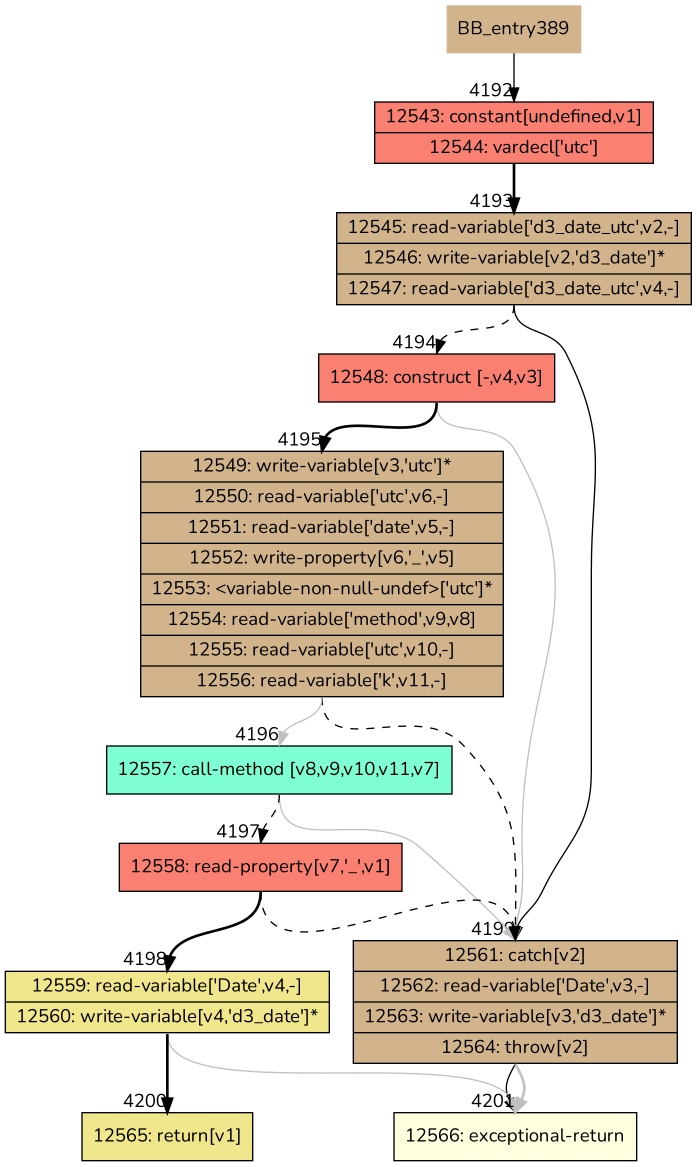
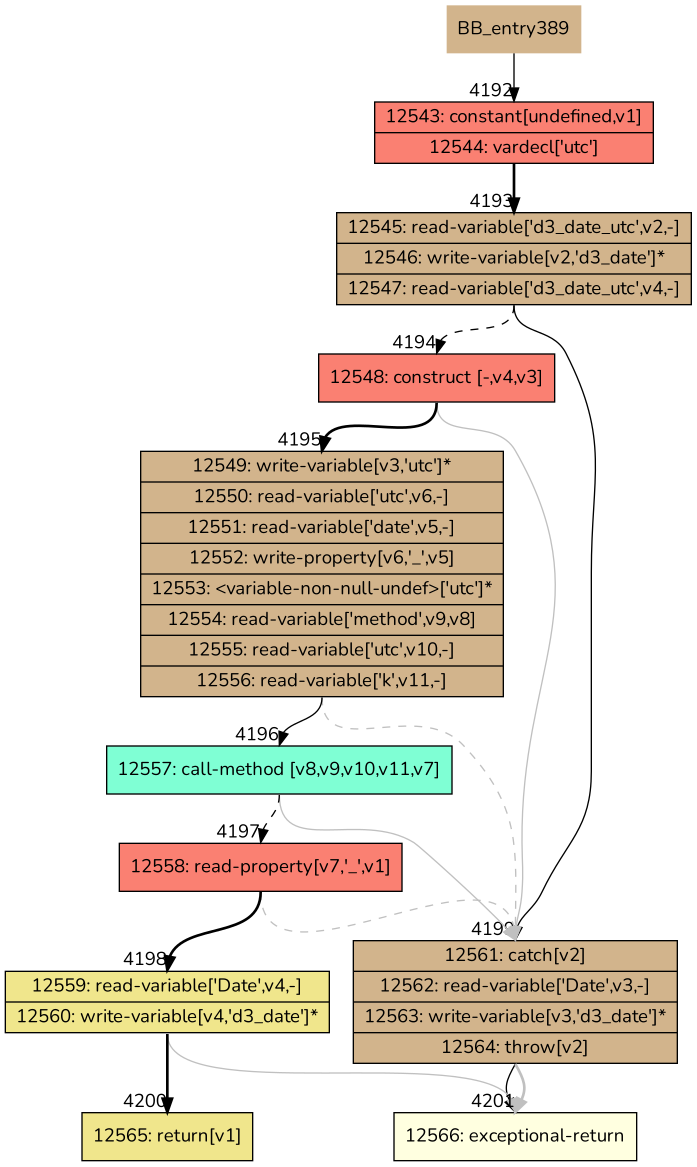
edge "12549: write-variable[v3,'utc']*" -> "12557: call-method [v8,v9,v10,v11,v7]": color gray -> black
edge "12549: write-variable[v3,'utc']*" -> "12561: catch[v2]": color black -> gray
edge "12558: read-property[v7,'_',v1]" -> "12561: catch[v2]": color black -> gray
